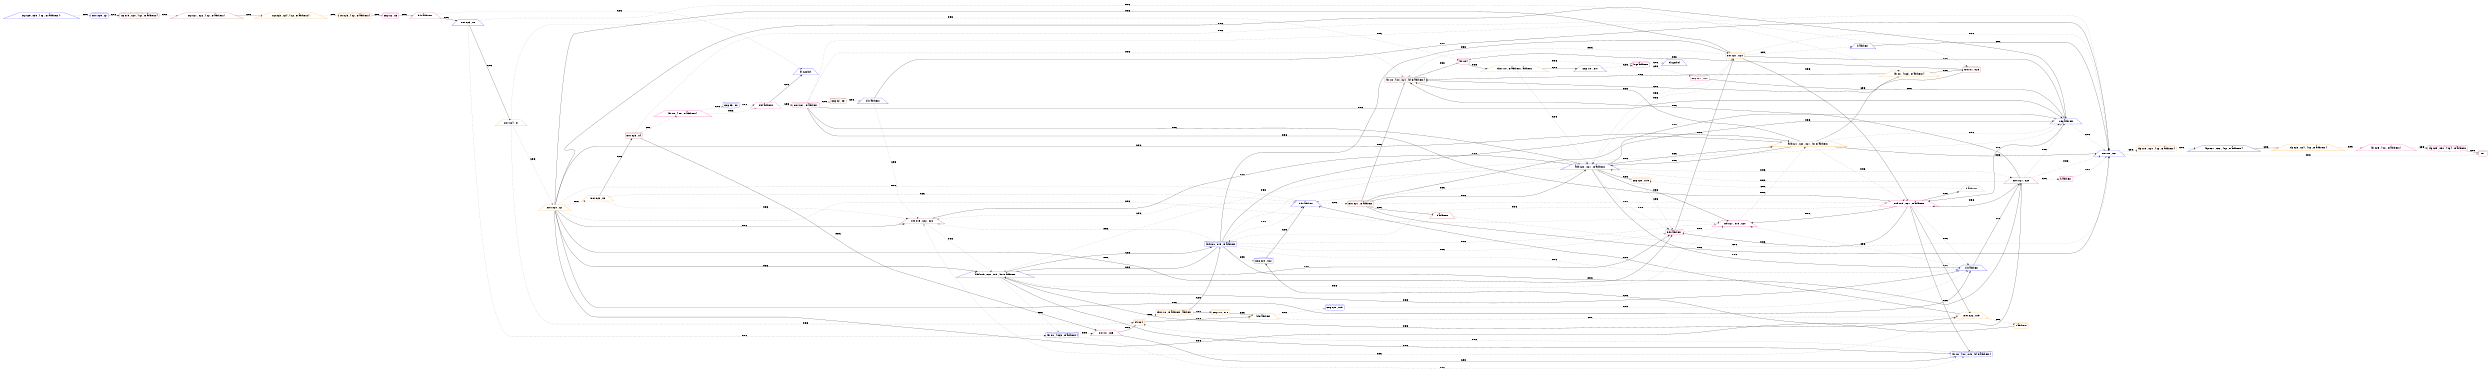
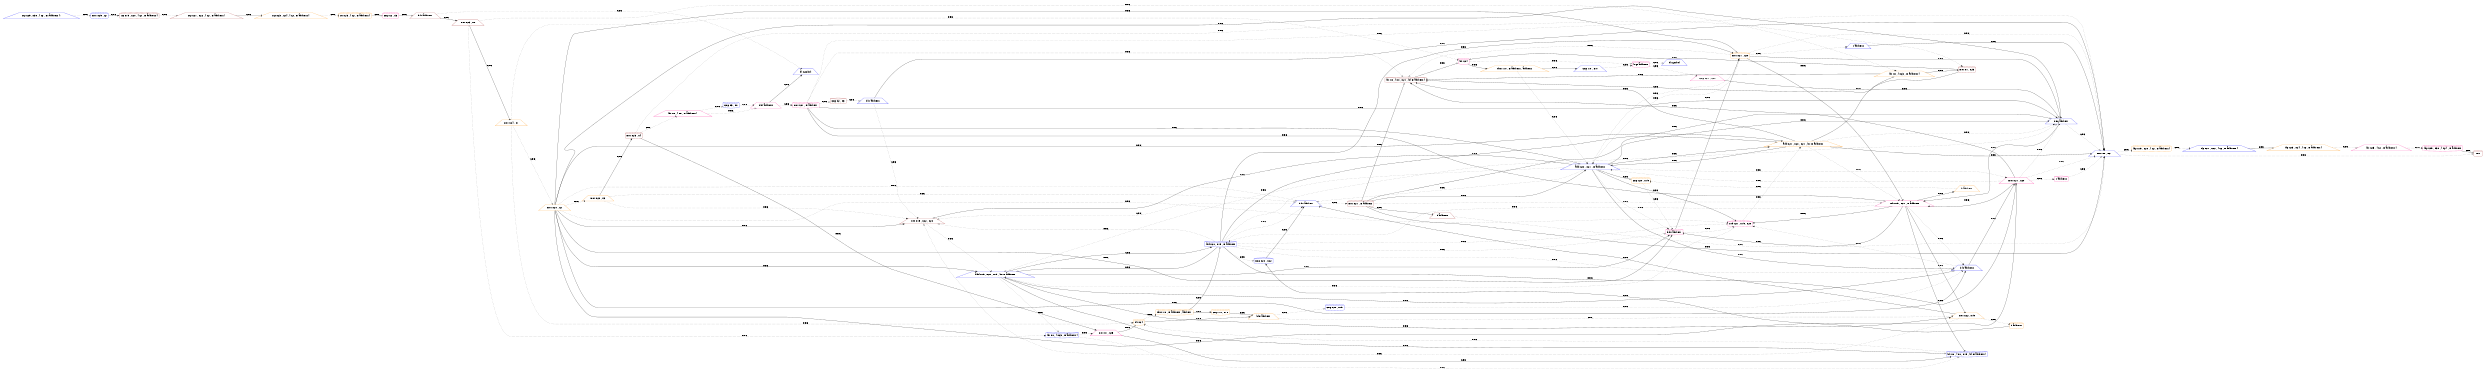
node "mov x23 , x0": color blue -> brown
node "cmp x21 , x20": shape cylinder -> trapezium
node "sub x21 , x19 , x20": shape trapezium -> cylinder
